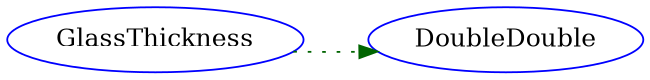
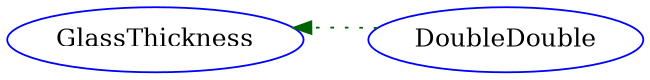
edge "GlassThickness" -> "DoubleDouble": reversed
